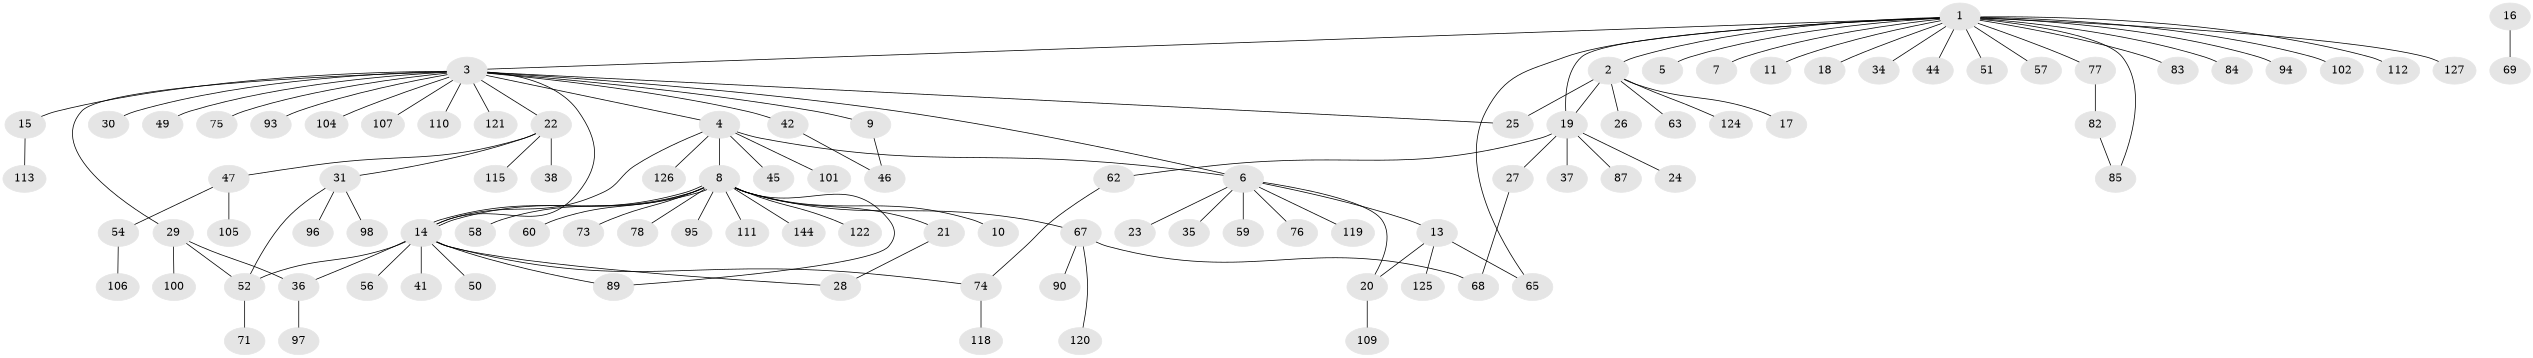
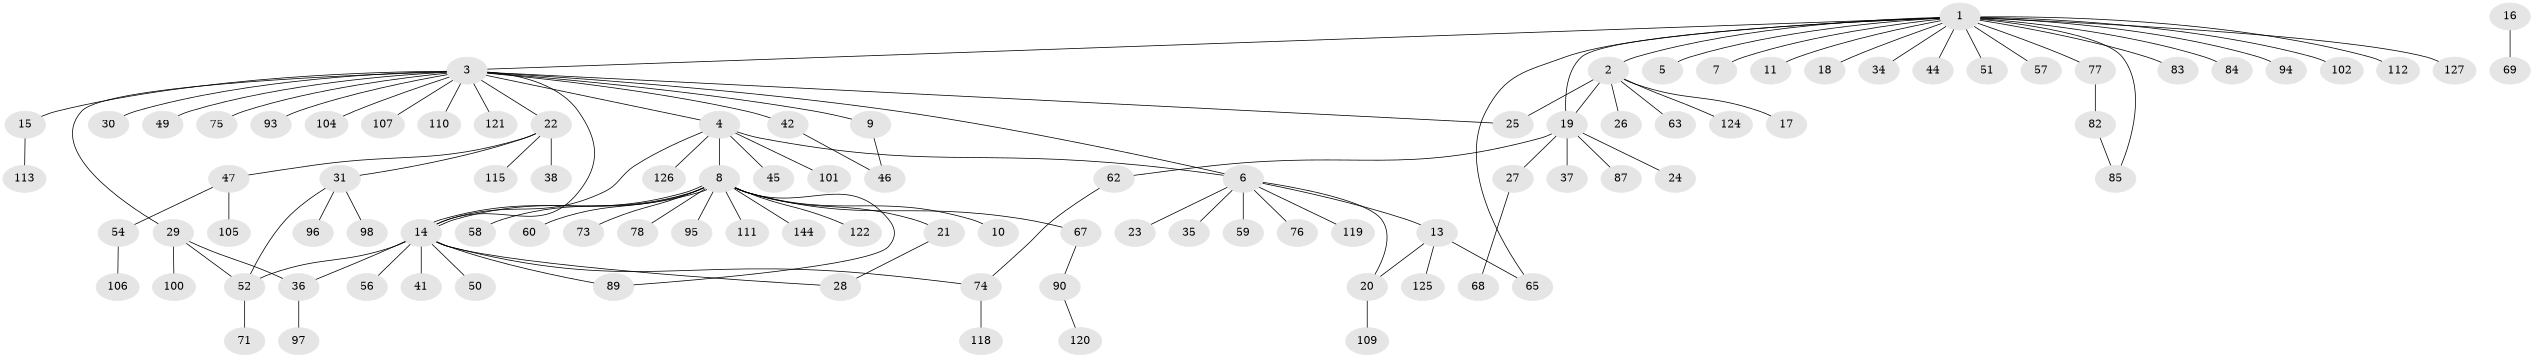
edge "67" -- "68": removed
edge "67" -- "120": now "90" -- "120"
